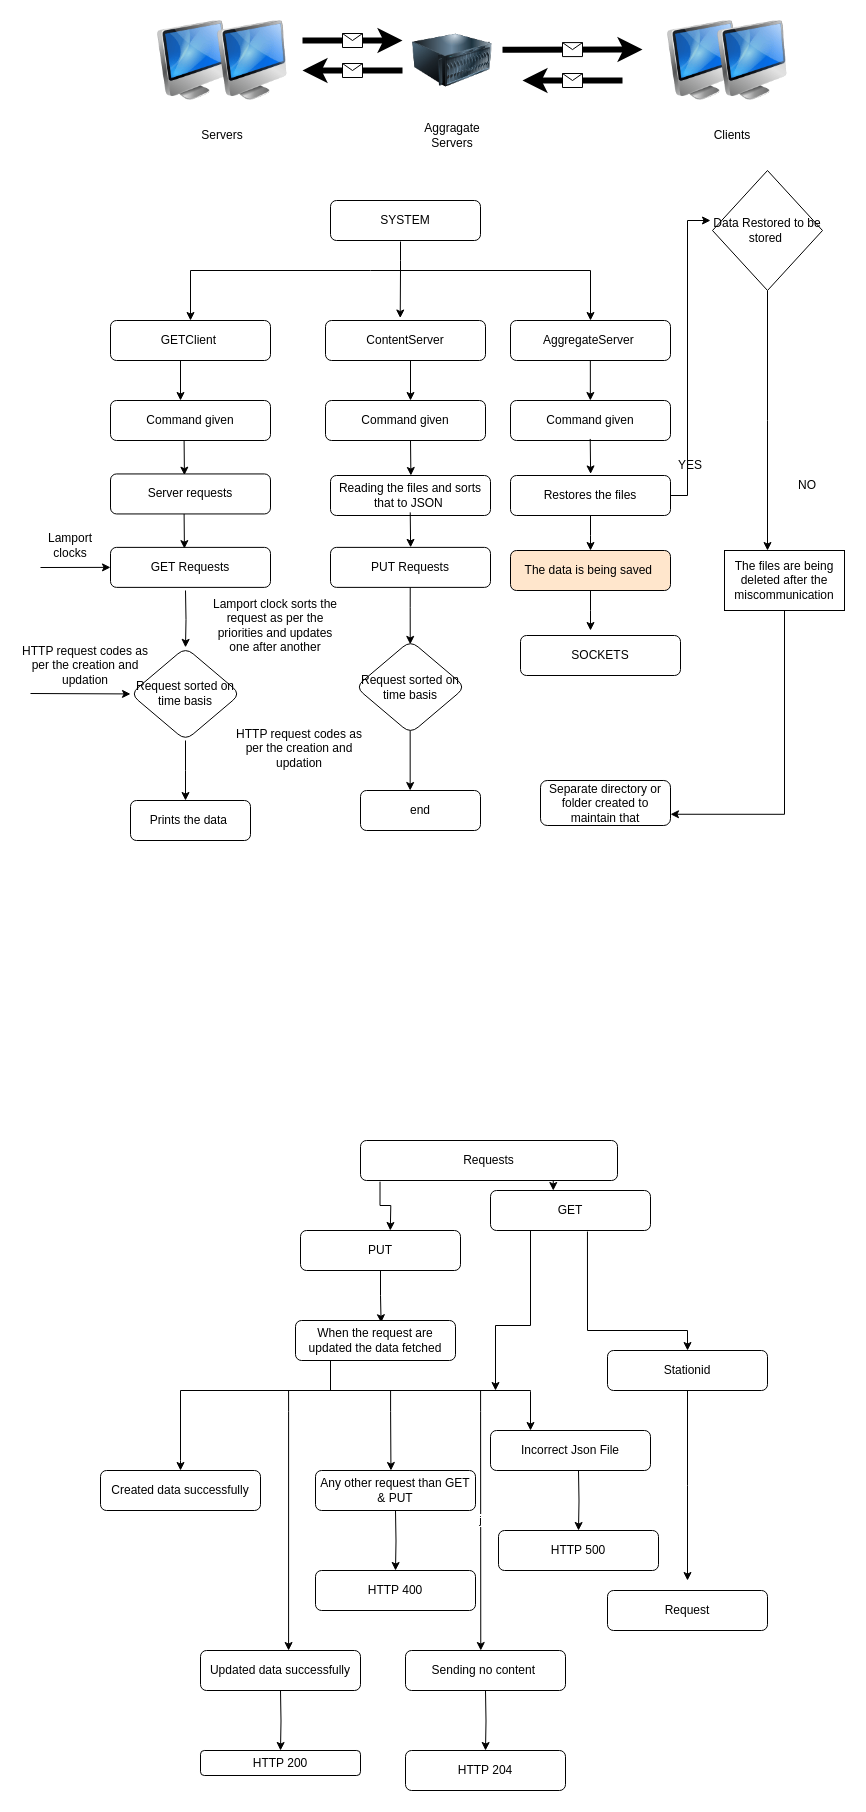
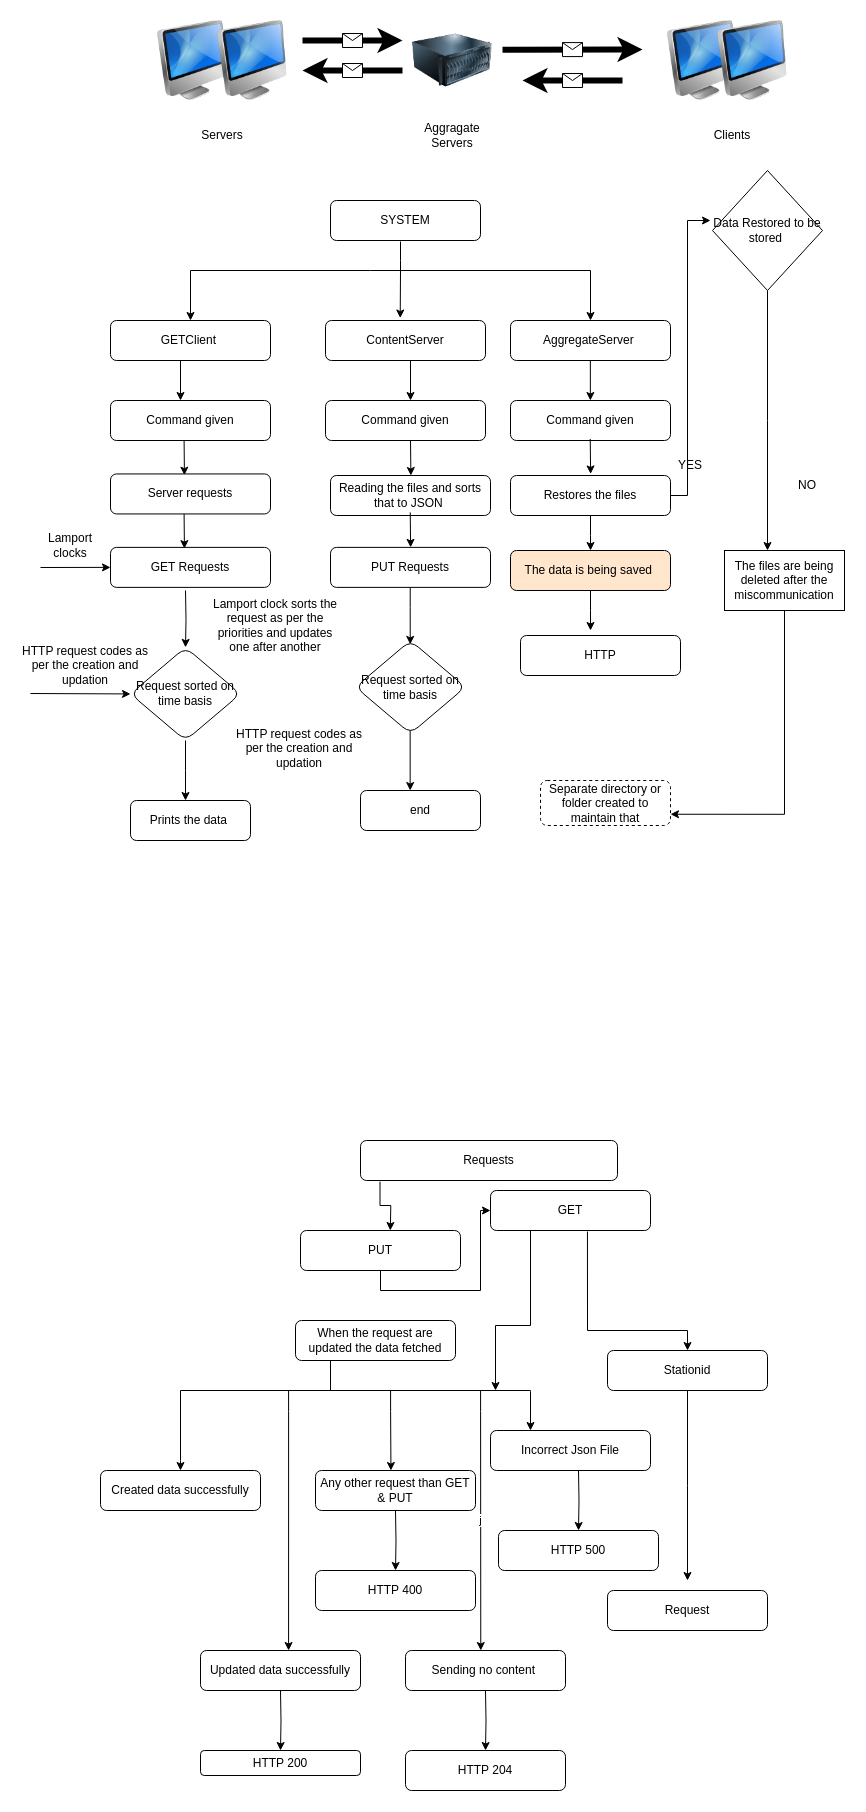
node "SOCKETS": label "SOCKETS" -> "HTTP"
node "Separate directory or folder created to maintain that": style solid -> dashed
edge "Requests" -> "GET": removed
edge "PUT" -> "When the request are updated the data fetched": now "PUT" -> "GET"
